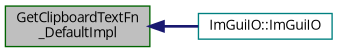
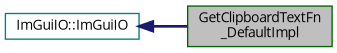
edge "ImGuiIO::ImGuiIO" -> "GetClipboardTextFn _DefaultImpl": reversed
